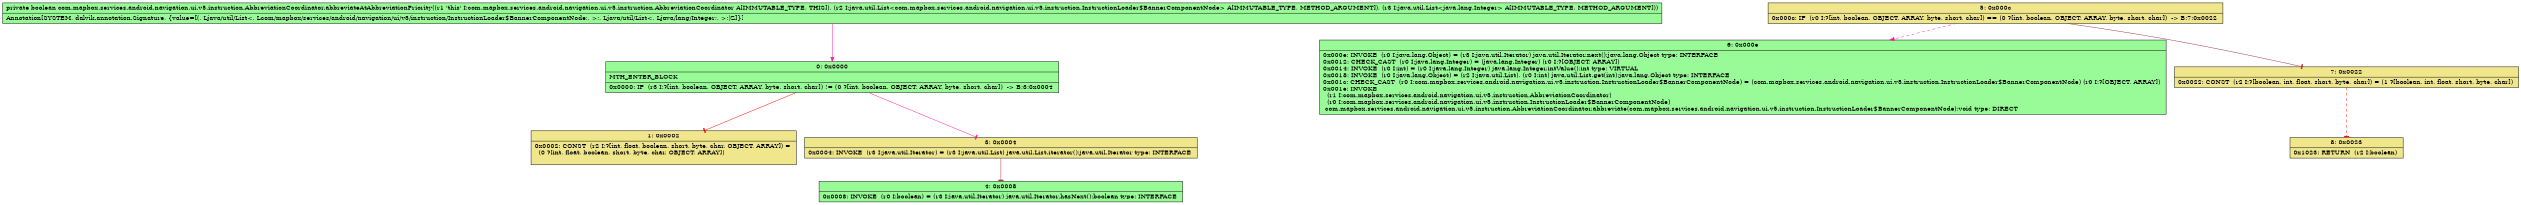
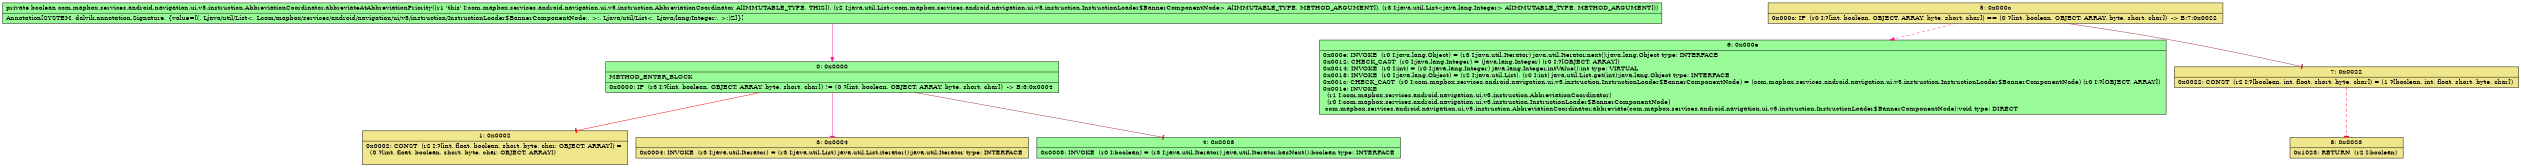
node "0: 0x0000": text "MTH_ENTER_BLOCK" -> "METHOD_ENTER_BLOCK"
edge "3: 0x0004" -> "4: 0x0008": now "0: 0x0000" -> "4: 0x0008"
